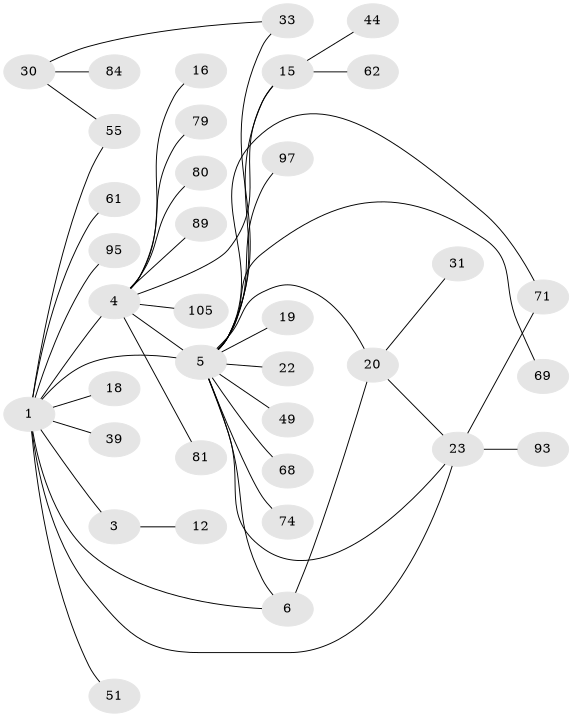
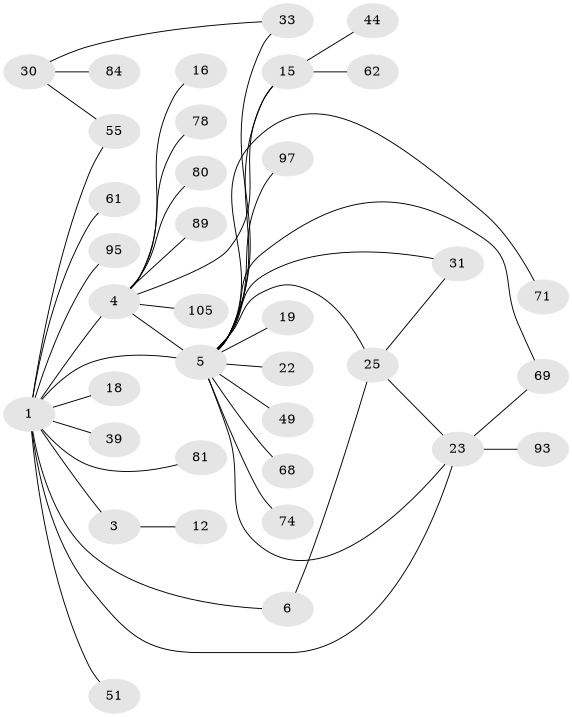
node "79": label "79" -> "78"
node "20": label "20" -> "25"
edge "71" -- "23": now "69" -- "23"
edge "4" -- "81": now "1" -- "81"
edge "5" -- "6": now "5" -- "31"
